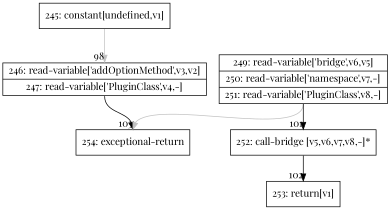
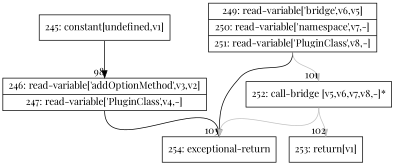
edge "245: constant[undefined,v1]" -> "246: read-variable['addOptionMethod',v3,v2]": color gray -> black
edge "249: read-variable['bridge',v6,v5]" -> "252: call-bridge [v5,v6,v7,v8,-]*": color black -> gray
edge "249: read-variable['bridge',v6,v5]" -> "254: exceptional-return": color gray -> black
edge "252: call-bridge [v5,v6,v7,v8,-]*" -> "254: exceptional-return": added
edge "252: call-bridge [v5,v6,v7,v8,-]*" -> "253: return[v1]": color black -> gray
